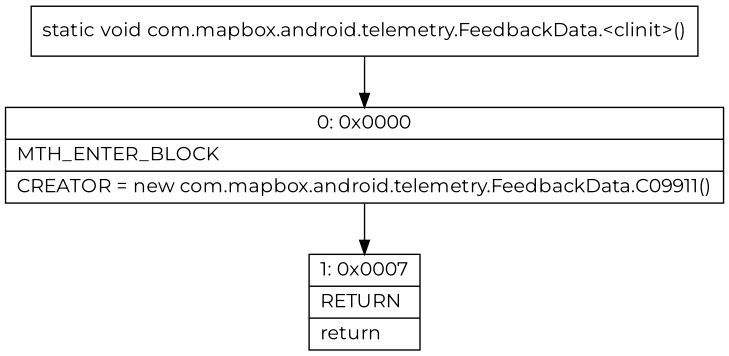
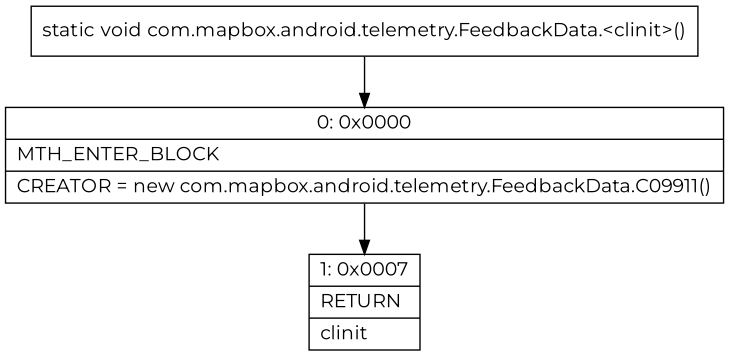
node "1: 0x0007": text "return" -> "clinit"
